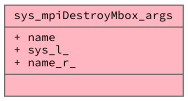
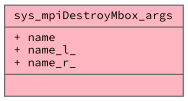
node "sys_mpiDestroyMbox_args": text "+ sys_l_" -> "+ name_l_"
